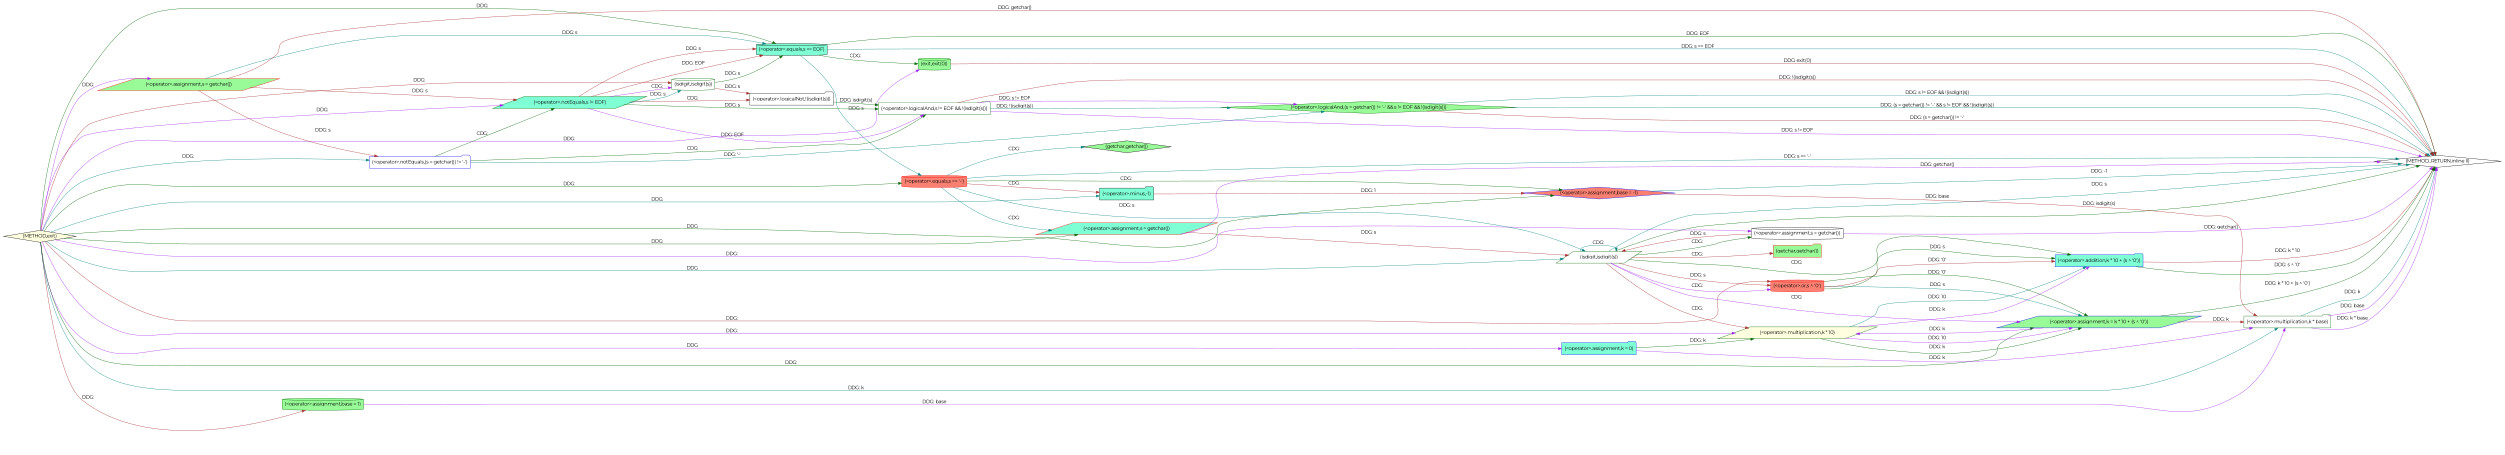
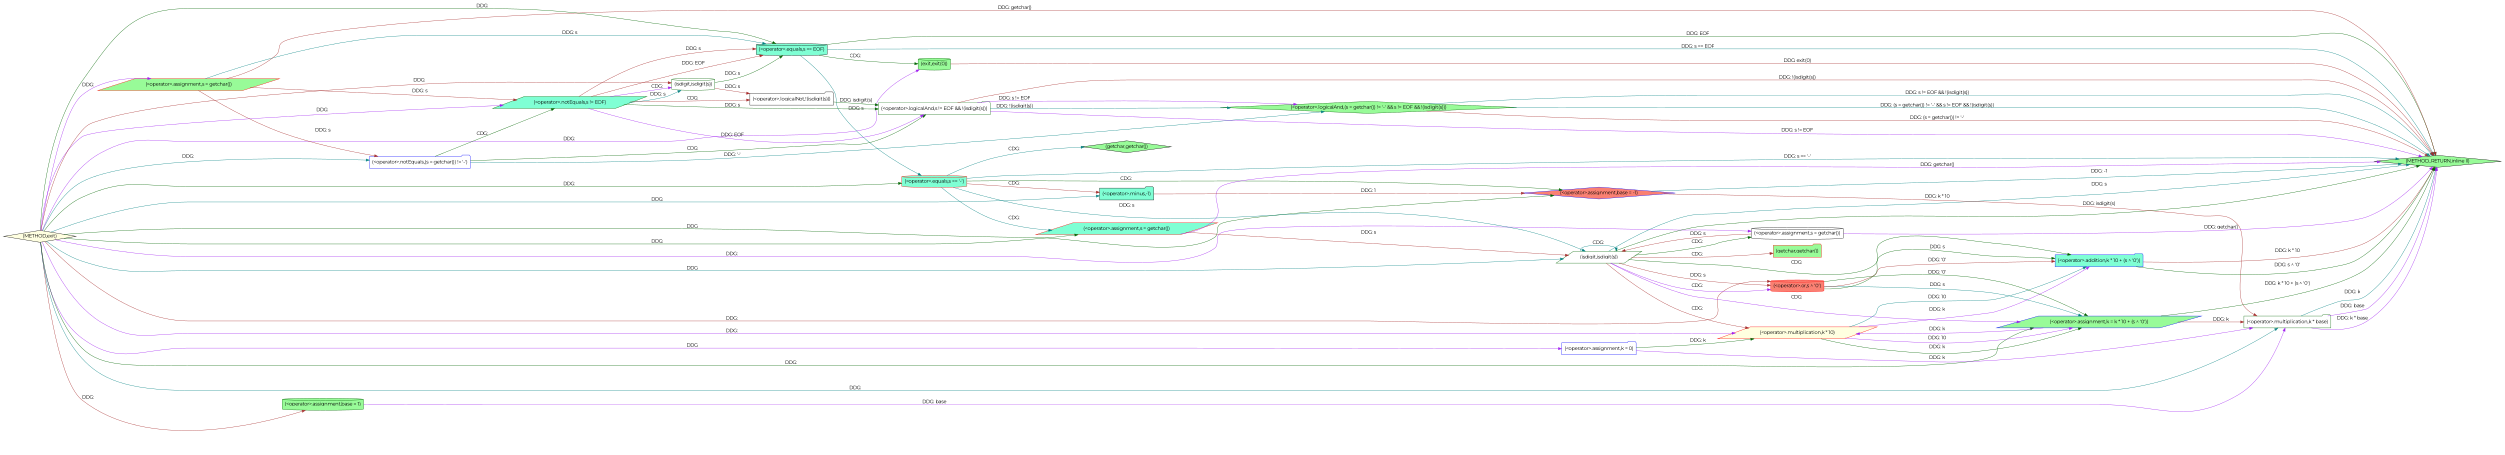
node "(METHOD_RETURN,inline ll)": fillcolor white -> palegreen
node "(<operator>.equals,s == '-')": fillcolor salmon -> aquamarine
edge "(<operator>.assignment,base = -1)" -> "(<operator>.multiplication,k * base)": label "DDG: base" -> "DDG: k * 10"
node "(<operator>.multiplication,k * 10)": color darkgreen -> red
node "(<operator>.assignment,k = 0)": fillcolor aquamarine -> white
edge "(METHOD,exit)" -> "(<operator>.multiplication,k * base)": label "DDG: k" -> "DDG: "
